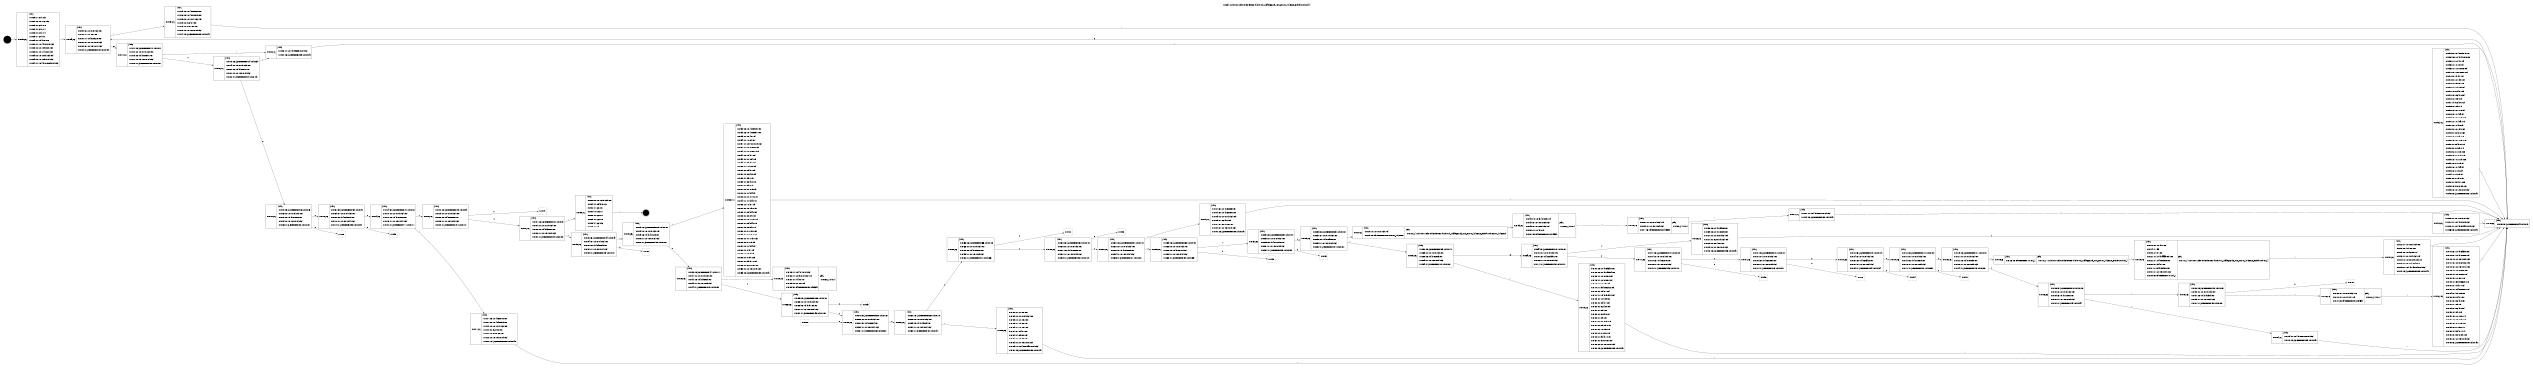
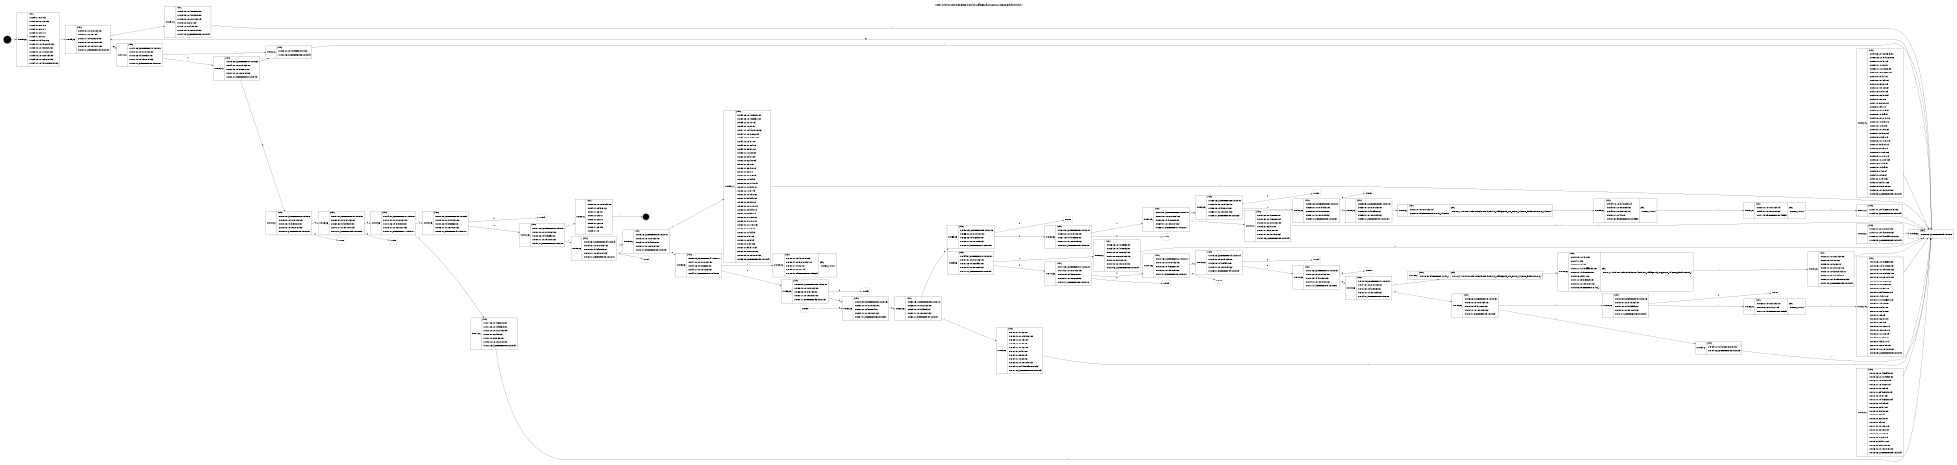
node "0x4015e6 [25]": removed
